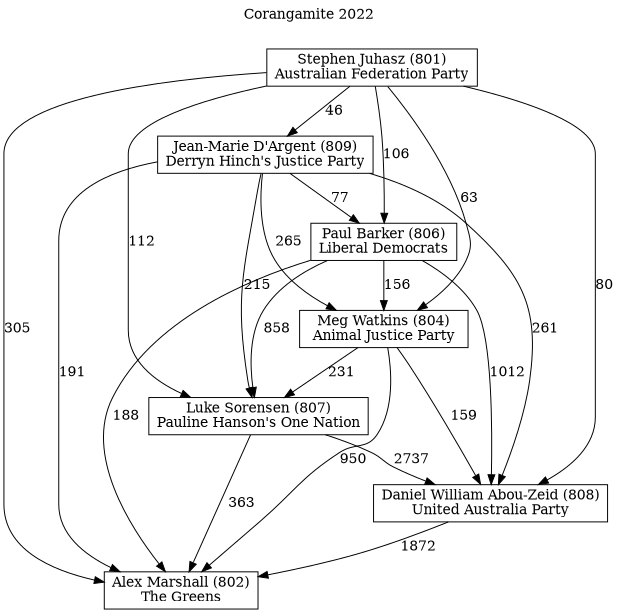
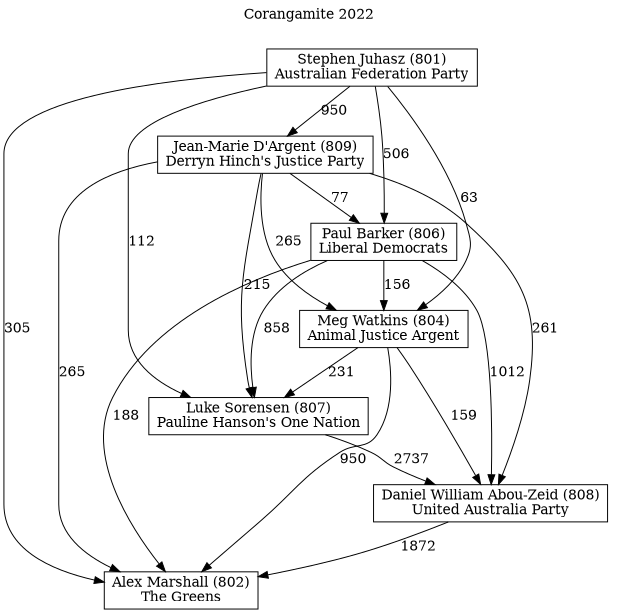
edge "Stephen Juhasz (801) Australian Federation Party" -> "Jean-Marie D'Argent (809) Derryn Hinch's Justice Party": label "46" -> "950"
edge "Stephen Juhasz (801) Australian Federation Party" -> "Paul Barker (806) Liberal Democrats": label "106" -> "506"
edge "Stephen Juhasz (801) Australian Federation Party" -> "Daniel William Abou-Zeid (808) United Australia Party": removed, label "80"
node "Meg Watkins (804) Animal Justice Party": label "Meg Watkins (804) Animal Justice Party" -> "Meg Watkins (804) Animal Justice Argent"
edge "Jean-Marie D'Argent (809) Derryn Hinch's Justice Party" -> "Alex Marshall (802) The Greens": label "191" -> "265"
edge "Luke Sorensen (807) Pauline Hanson's One Nation" -> "Alex Marshall (802) The Greens": removed, label "363"
